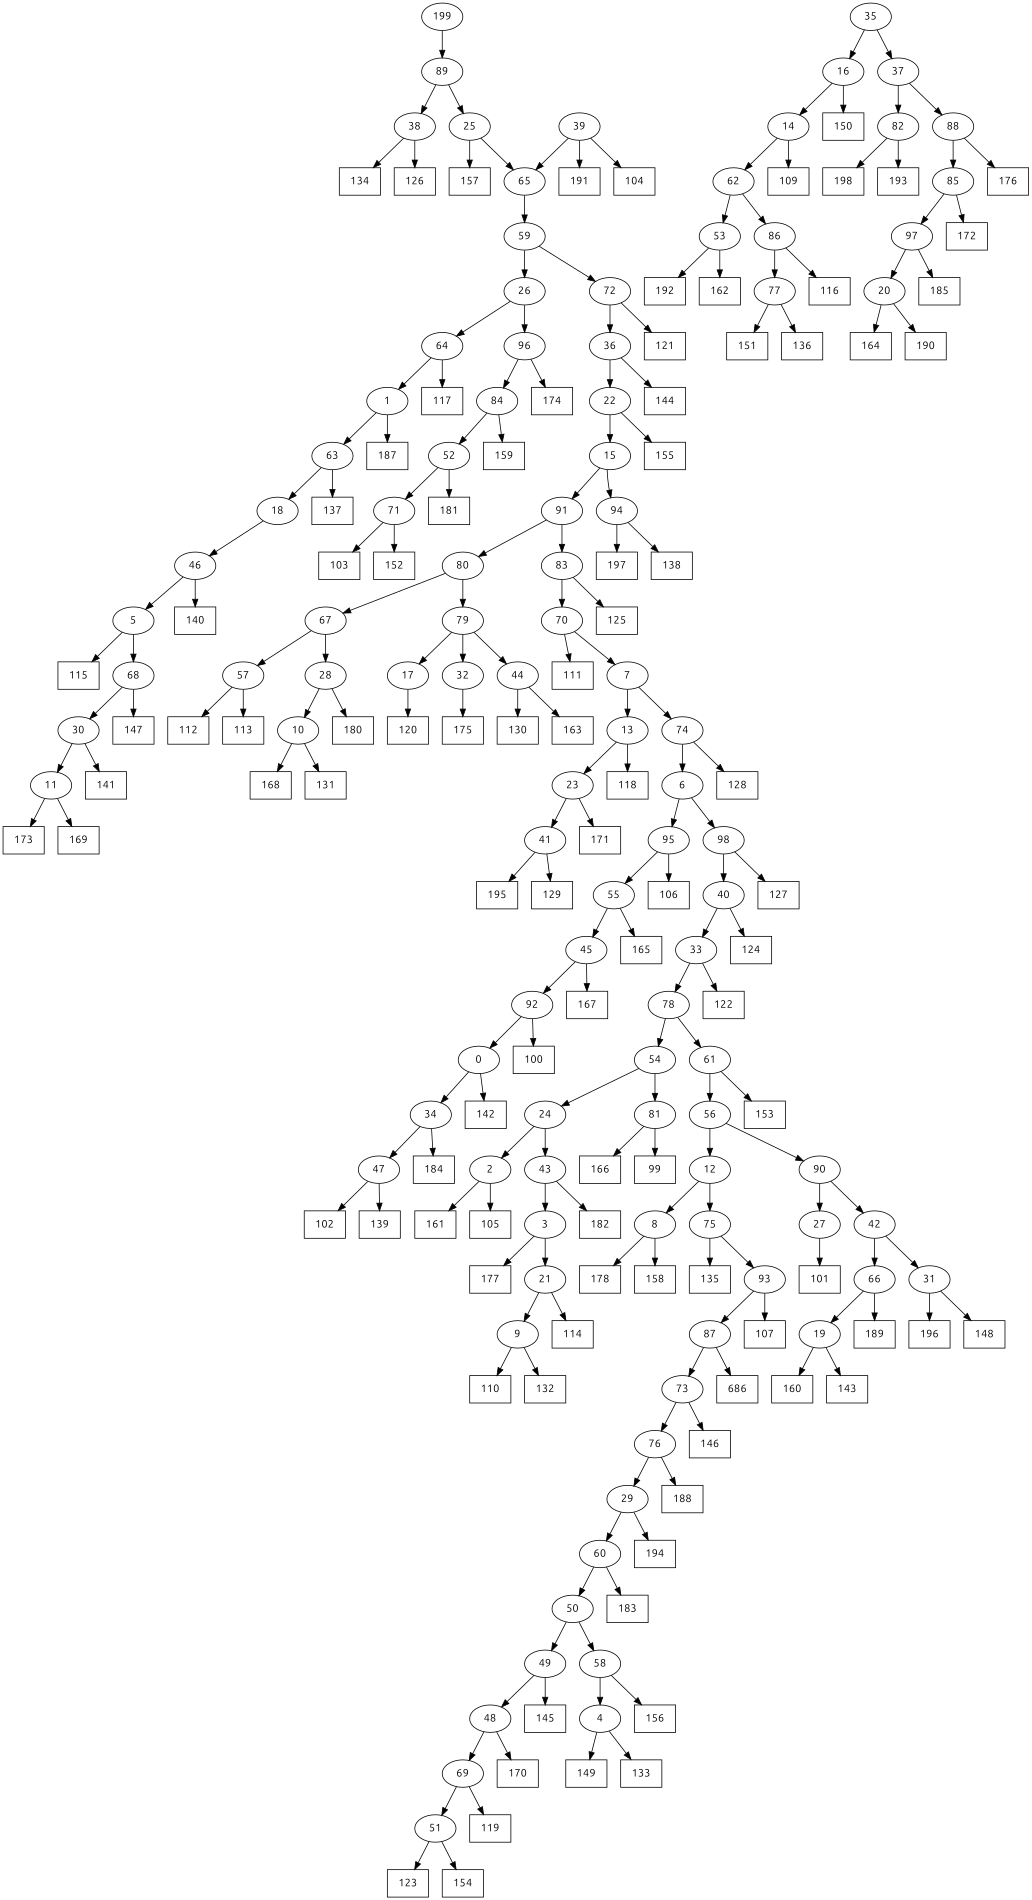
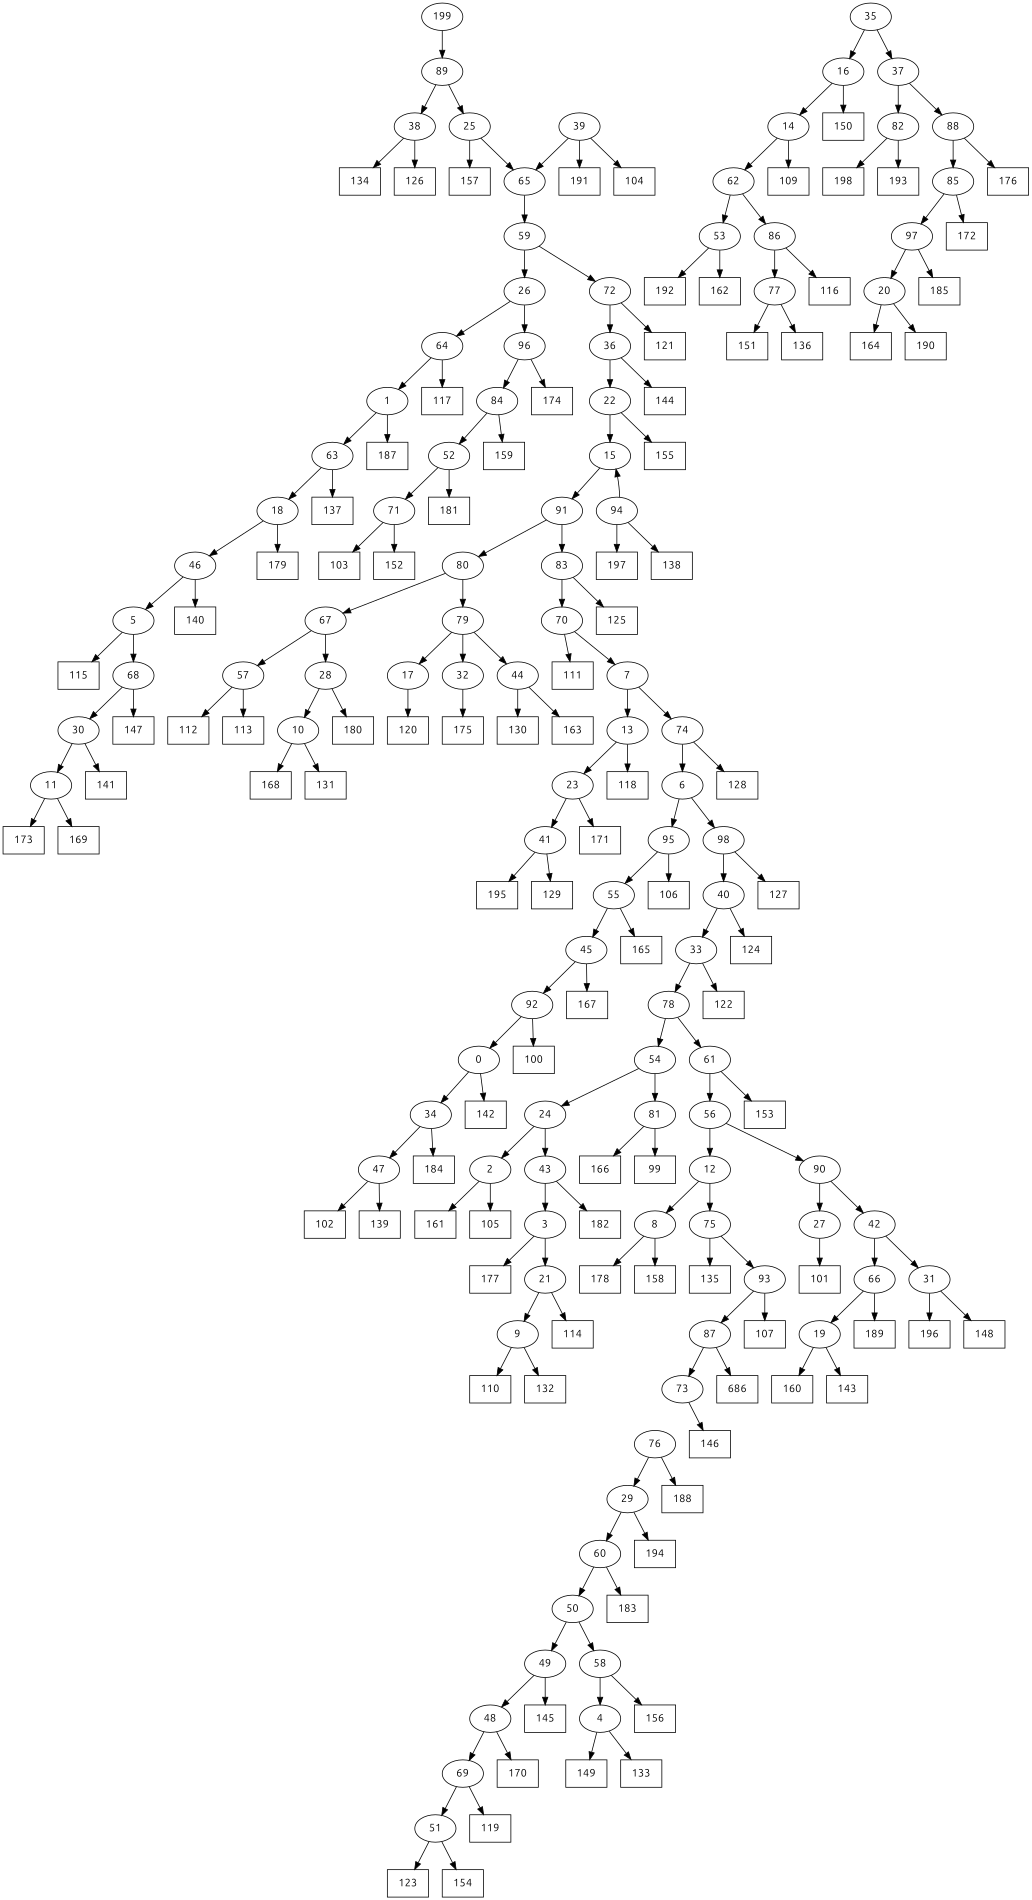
edge "15" -> "94": reversed
node "179": added
edge "73" -> "76": removed
